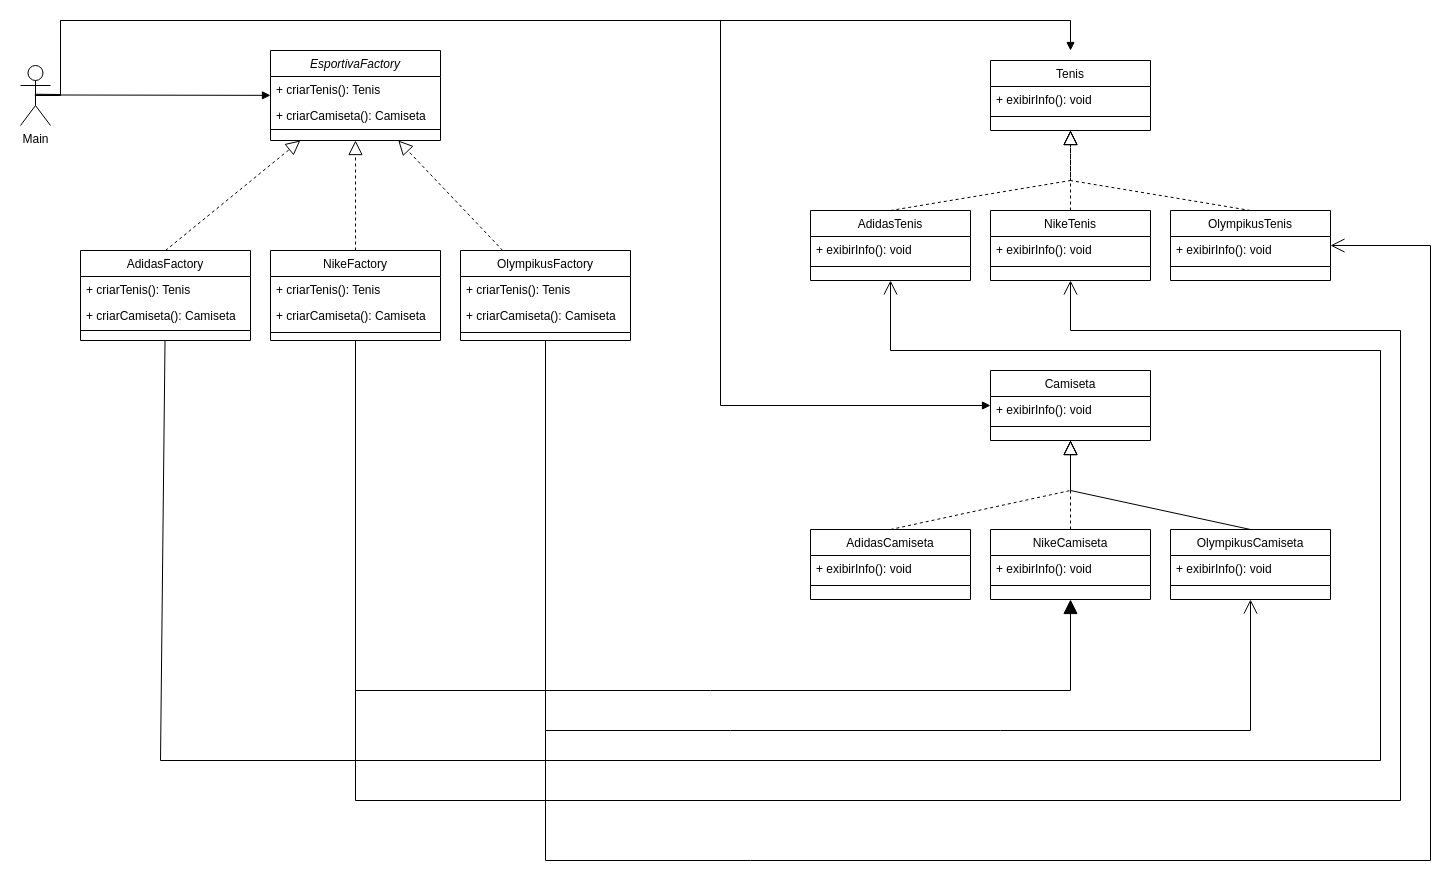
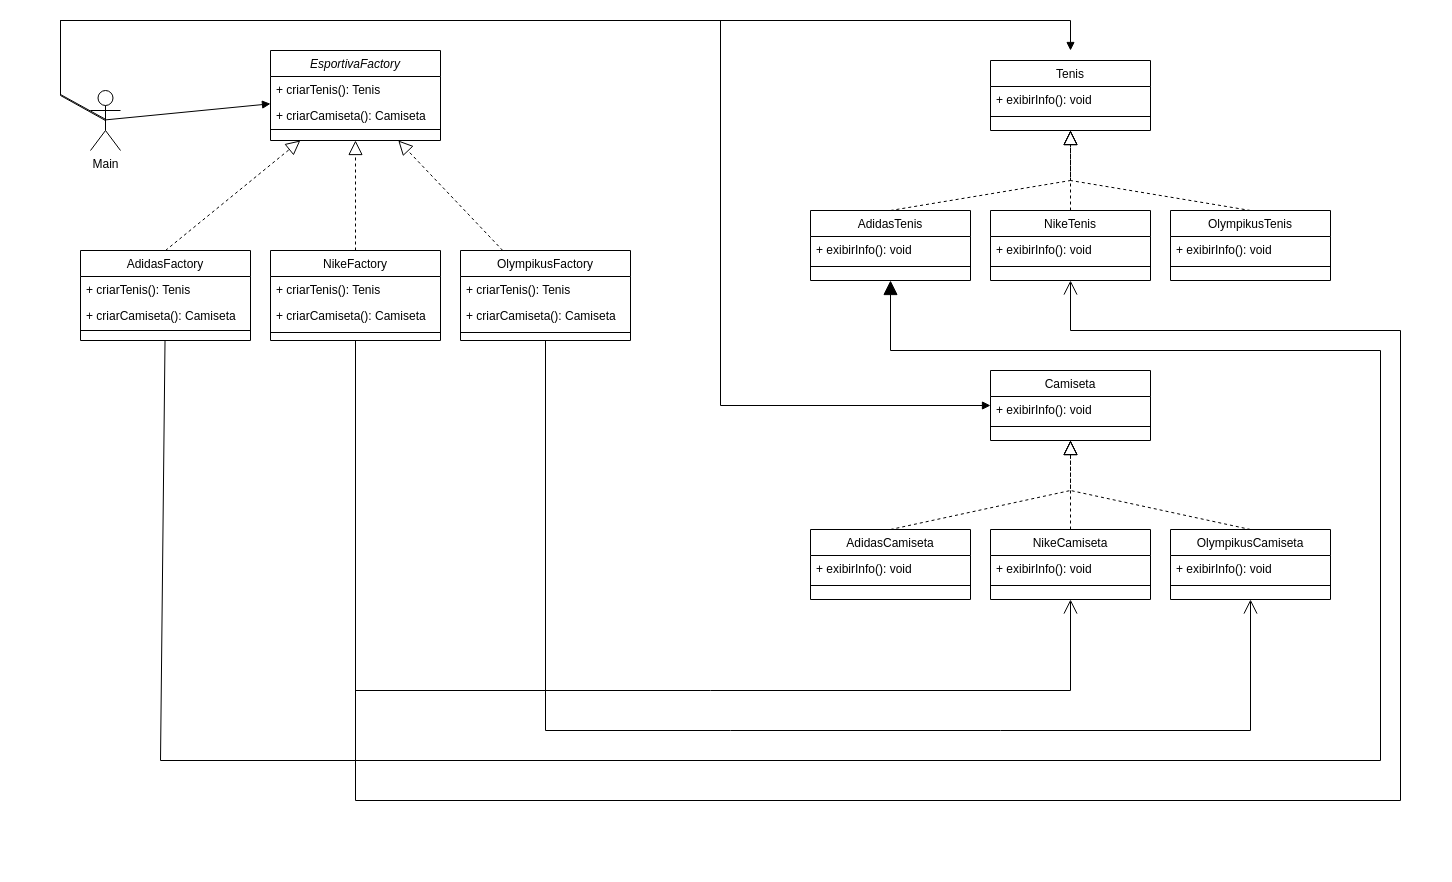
node "Main": moved (36, 96) -> (106, 121)
edge "AdidasFactory" -> "AdidasTenis": arrowhead open -> block
edge "OlympikusCamiseta" -> "Camiseta": style solid -> dashed
edge "NikeFactory" -> "NikeCamiseta": arrowhead block -> open
edge "OlympikusFactory" -> "OlympikusTenis": removed
